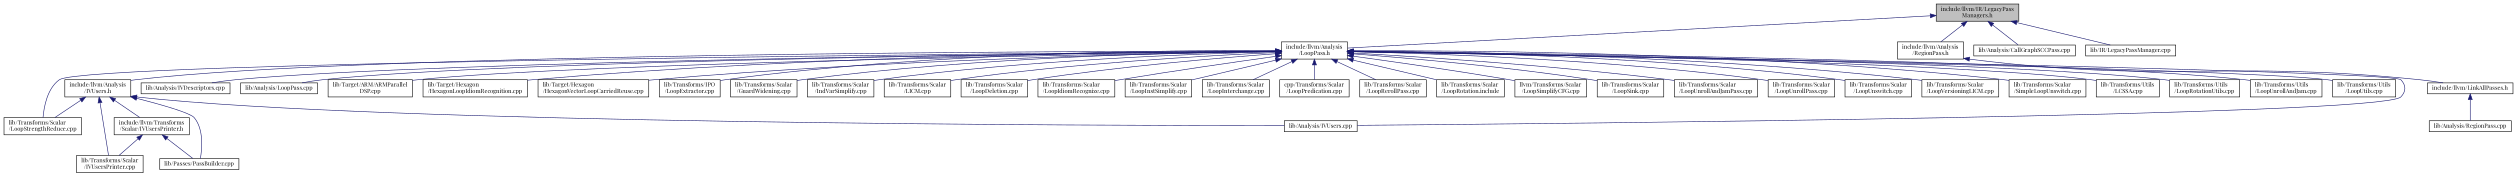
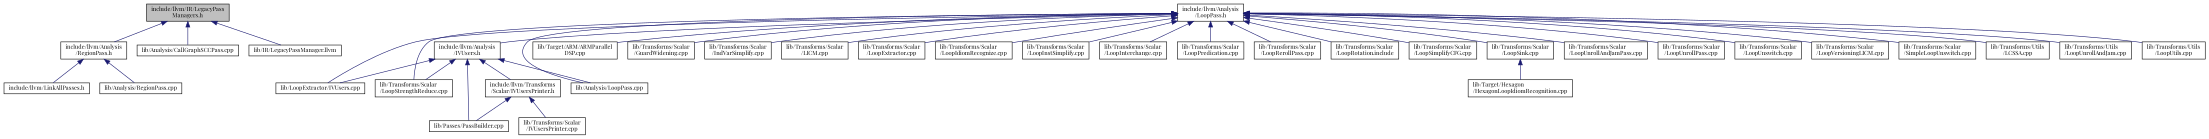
edge "include/llvm/Analysis /LoopPass.h" -> "include/llvm/IR/LegacyPass Managers.h": removed
node "lib/IR/LegacyPassManager.cpp": label "lib/IR/LegacyPassManager.cpp" -> "lib/IR/LegacyPassManager.llvm"
edge "lib/Target/Hexagon /HexagonLoopIdiomRecognition.cpp" -> "include/llvm/Analysis /LoopPass.h": now "lib/Target/Hexagon /HexagonLoopIdiomRecognition.cpp" -> "lib/Transforms/Scalar /LoopSink.cpp"
node "lib/Analysis/IVDescriptors.cpp": removed
node "lib/Target/Hexagon /HexagonVectorLoopCarriedReuse.cpp": removed
node "lib/Transforms/IPO /LoopExtractor.cpp": removed
node "lib/Transforms/Scalar /LoopDeletion.cpp": label "lib/Transforms/Scalar /LoopDeletion.cpp" -> "lib/Transforms/Scalar /LoopExtractor.cpp"
node "cpp/Transforms/Scalar /LoopPredication.cpp": label "cpp/Transforms/Scalar /LoopPredication.cpp" -> "lib/Transforms/Scalar /LoopPredication.cpp"
node "llvm/Transforms/Scalar /LoopSimplifyCFG.cpp": label "llvm/Transforms/Scalar /LoopSimplifyCFG.cpp" -> "lib/Transforms/Scalar /LoopSimplifyCFG.cpp"
node "lib/Transforms/Utils /LoopRotationUtils.cpp": removed
edge "lib/Analysis/RegionPass.cpp" -> "include/llvm/LinkAllPasses.h": now "lib/Analysis/RegionPass.cpp" -> "include/llvm/Analysis /RegionPass.h"
node "lib/Analysis/IVUsers.cpp": label "lib/Analysis/IVUsers.cpp" -> "lib/LoopExtractor/IVUsers.cpp"
edge "lib/Transforms/Scalar /IVUsersPrinter.cpp" -> "include/llvm/Analysis /IVUsers.h": now "lib/Analysis/LoopPass.cpp" -> "include/llvm/Analysis /IVUsers.h"
